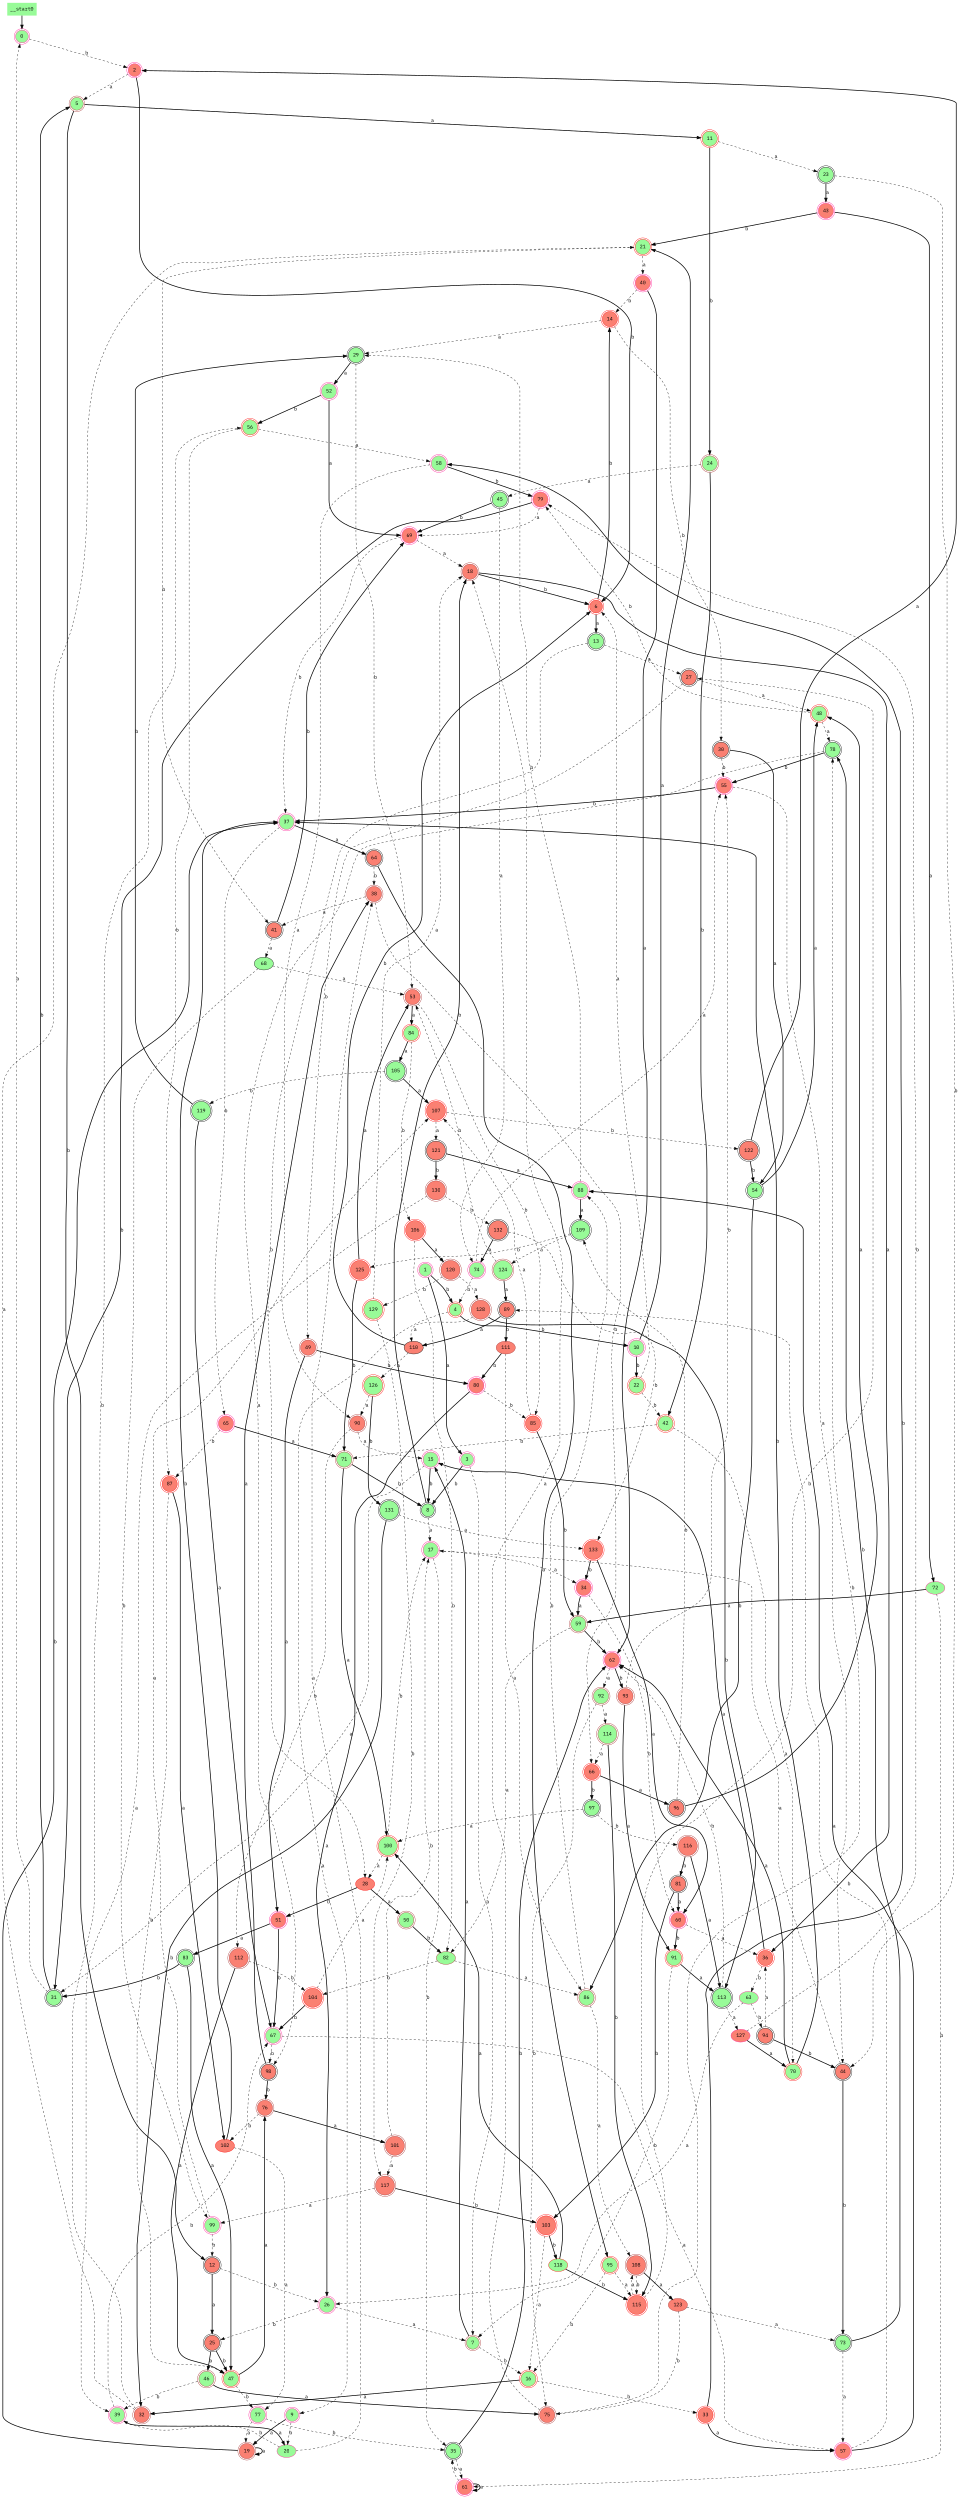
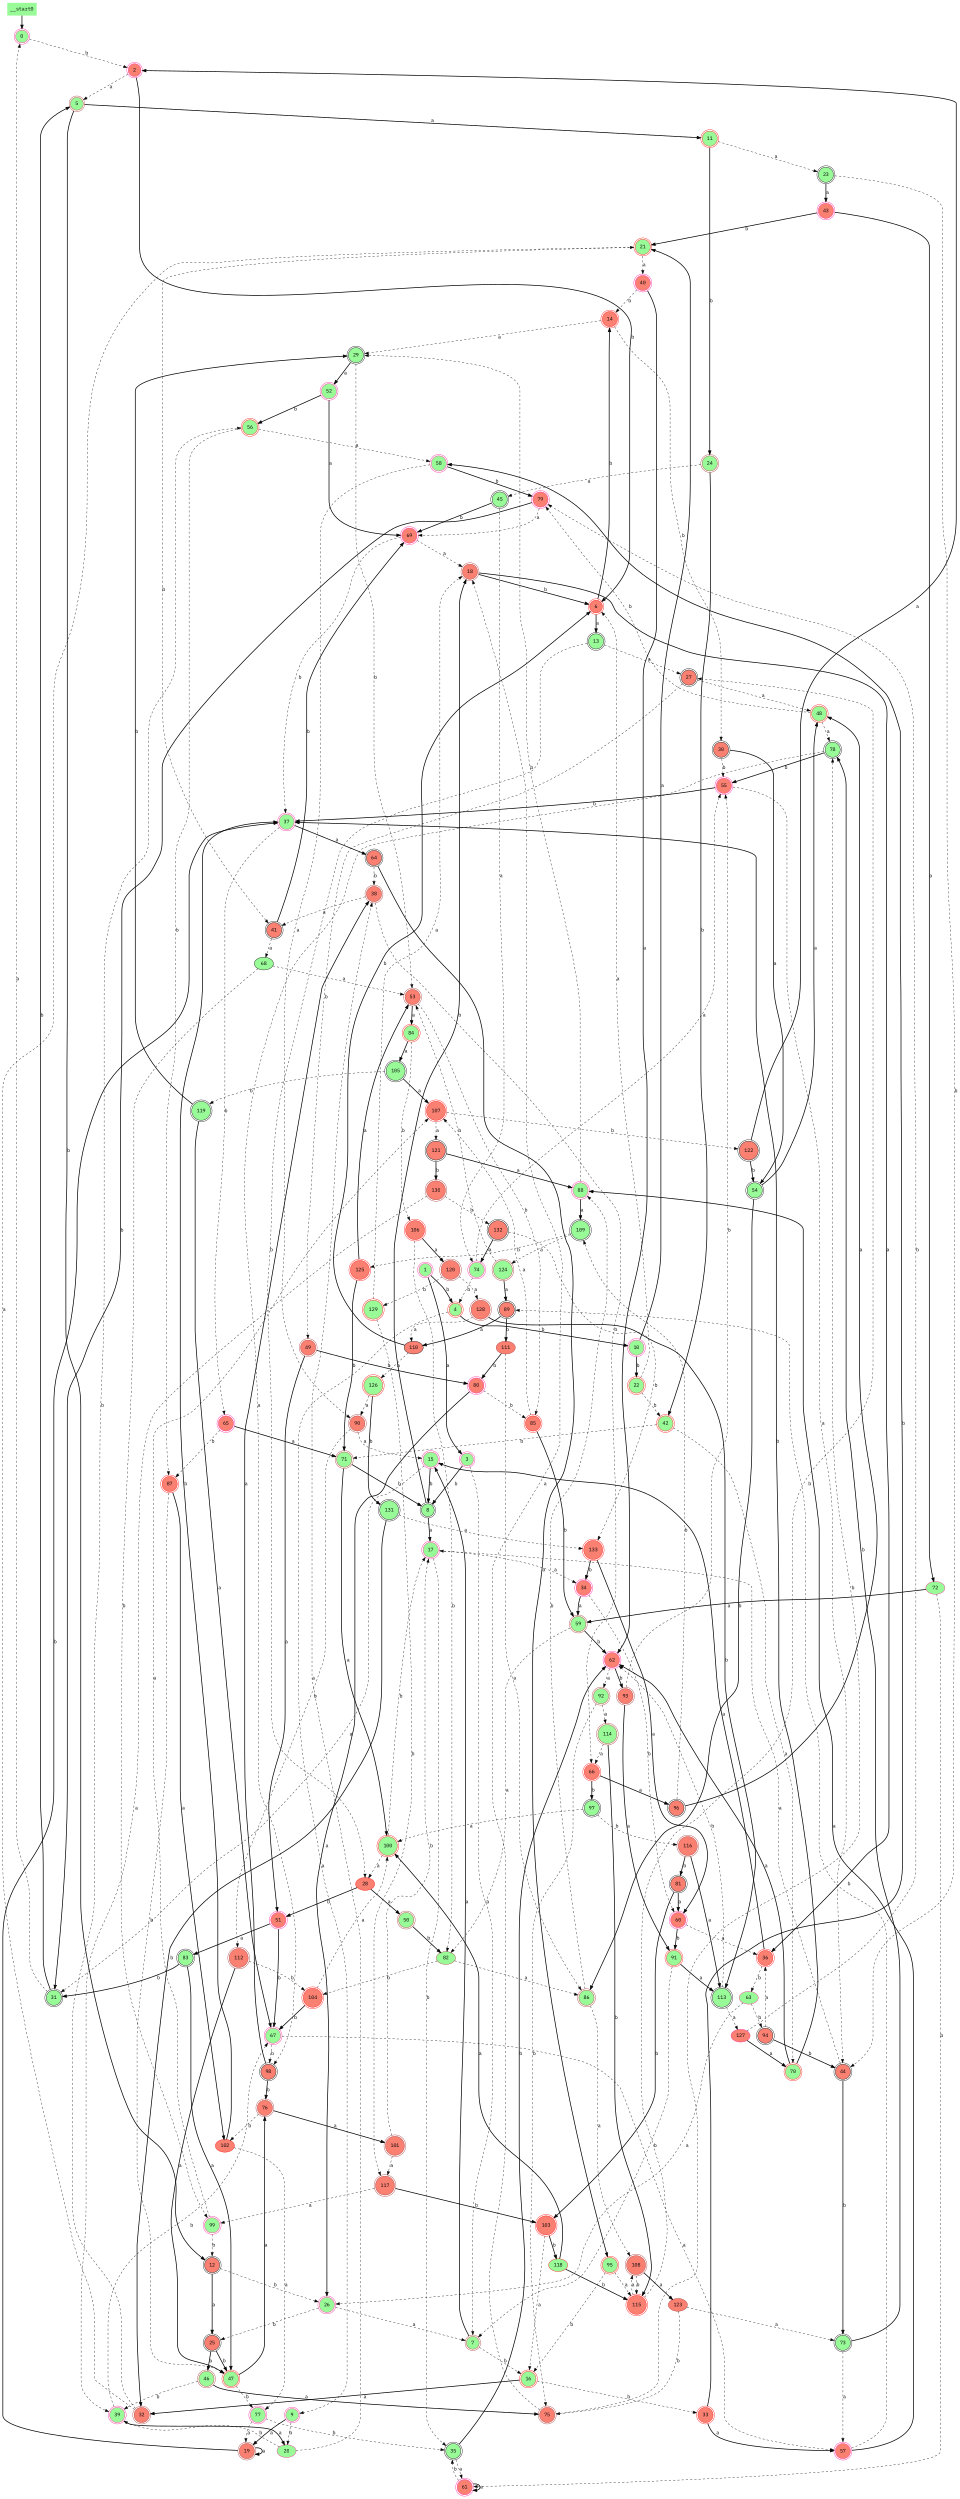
edge "8" -> "17": style dashed -> bold
